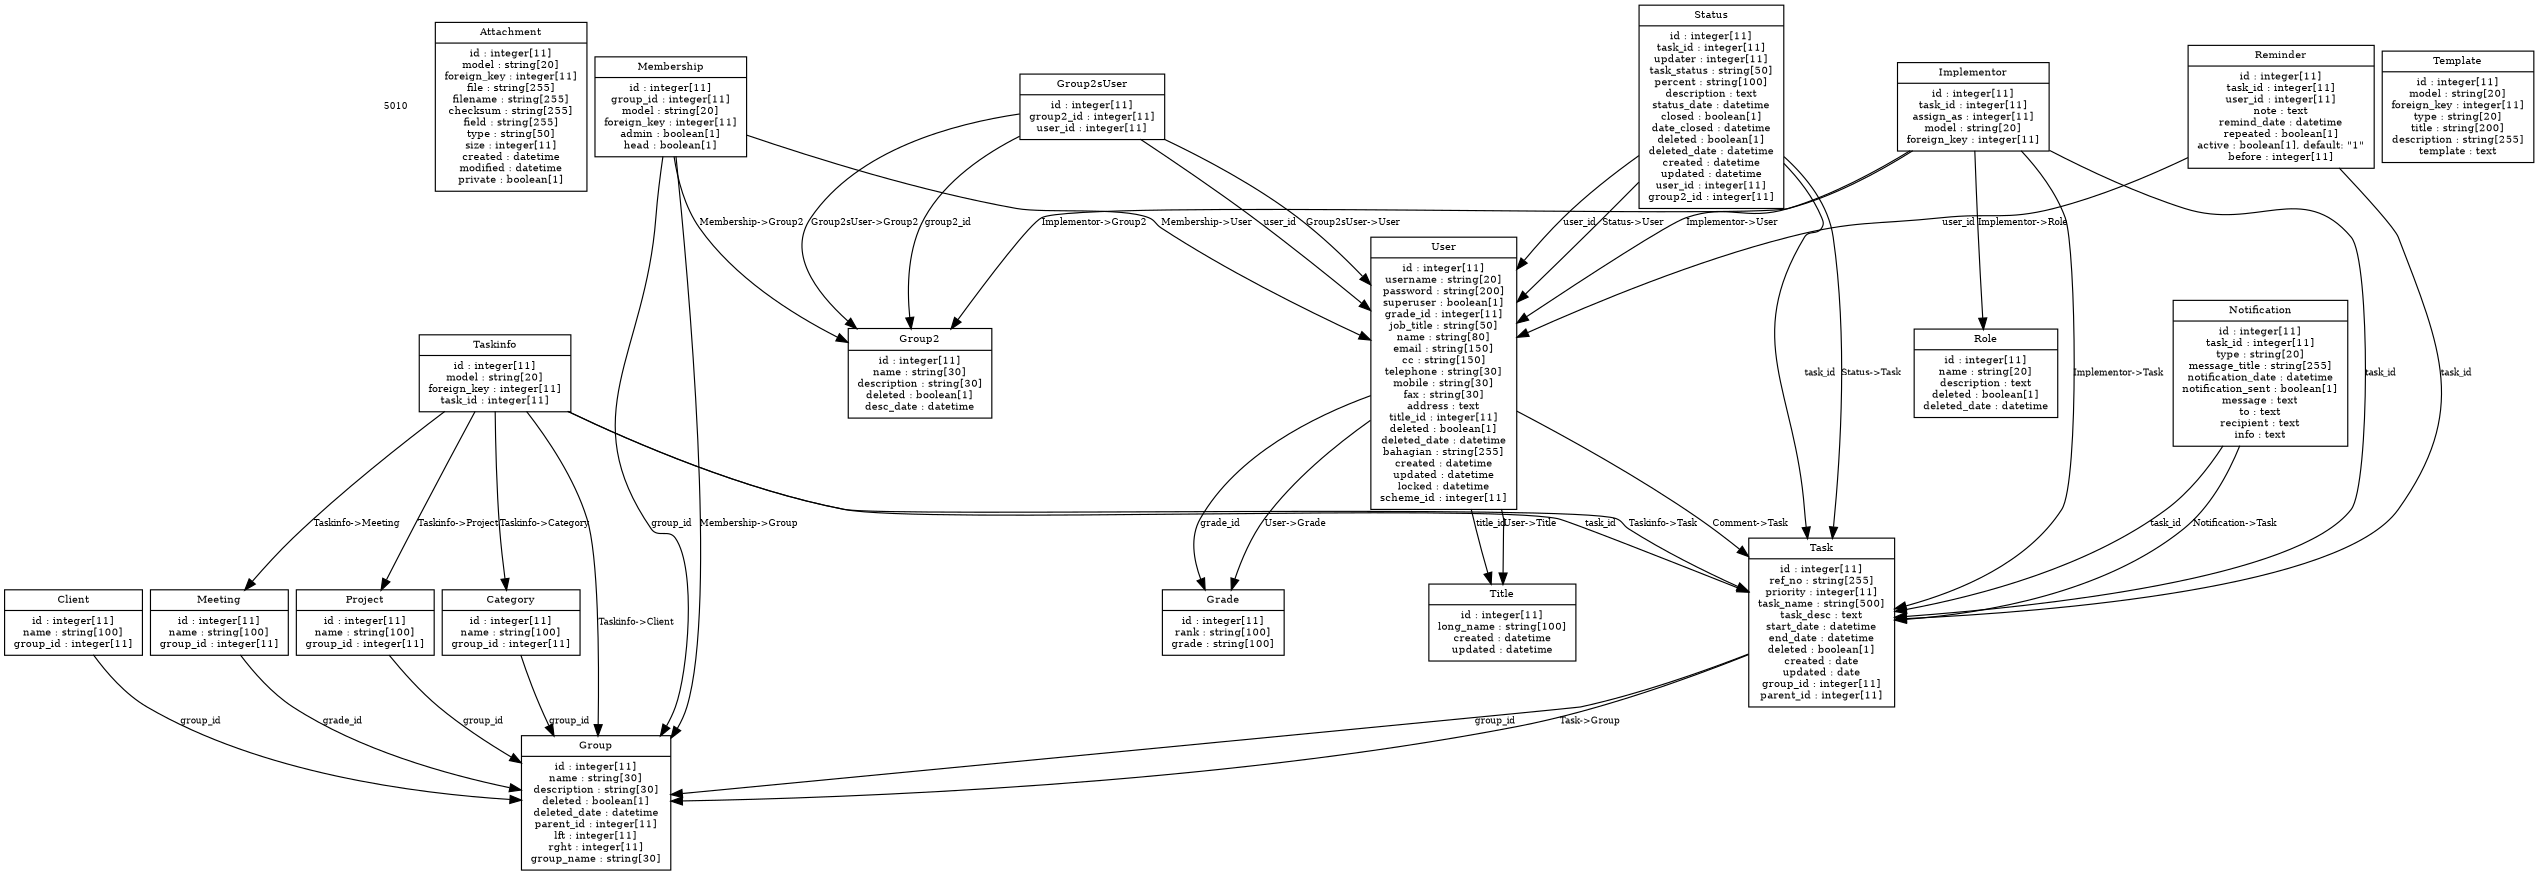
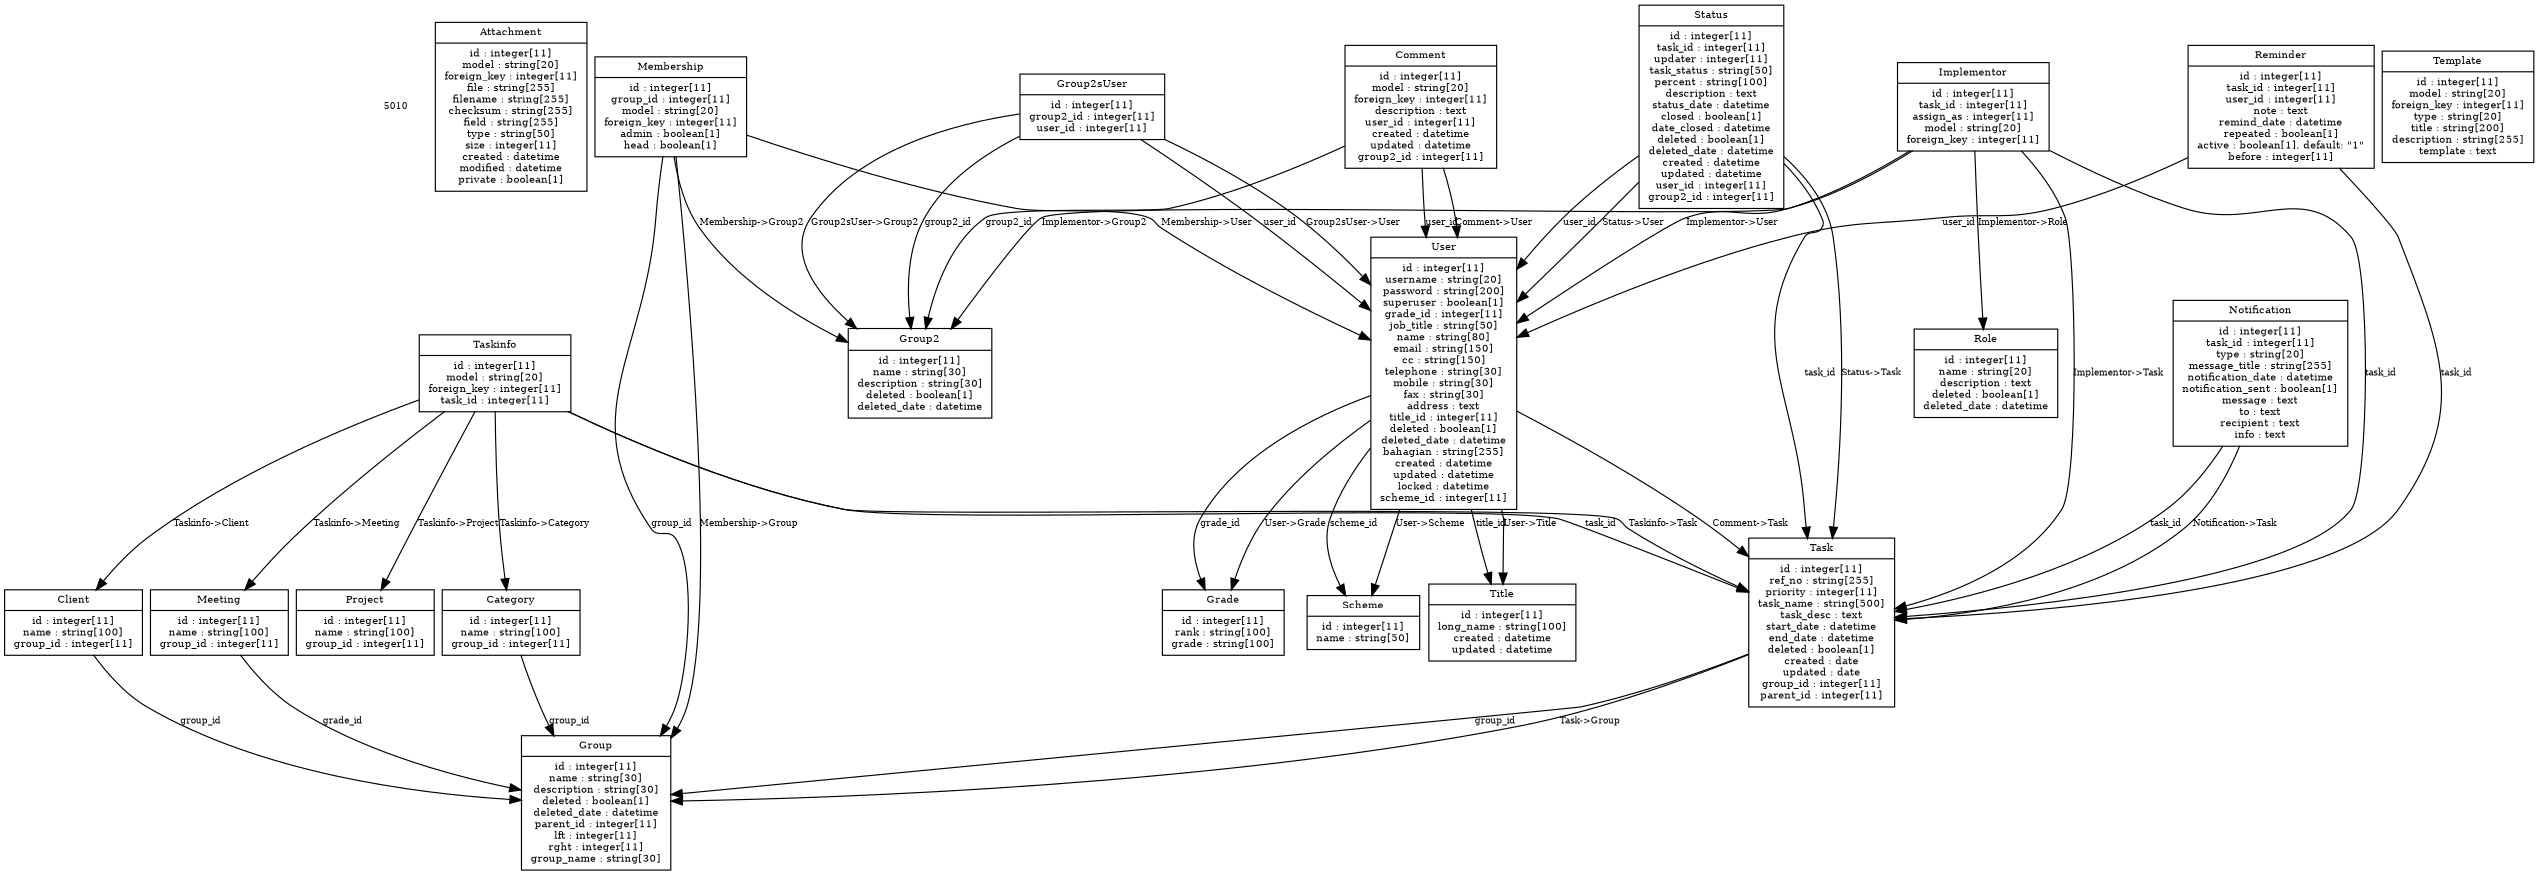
node "Comment": added
node "Group2": text "desc_date : datetime" -> "deleted_date : datetime"
edge "Taskinfo" -> "Group": now "Taskinfo" -> "Client"
node "Scheme": added
edge "Project" -> "Group": removed, label "group_id"
